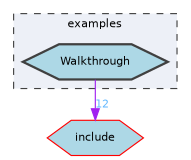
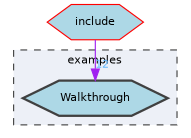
edge "Walkthrough" -> "include": reversed
